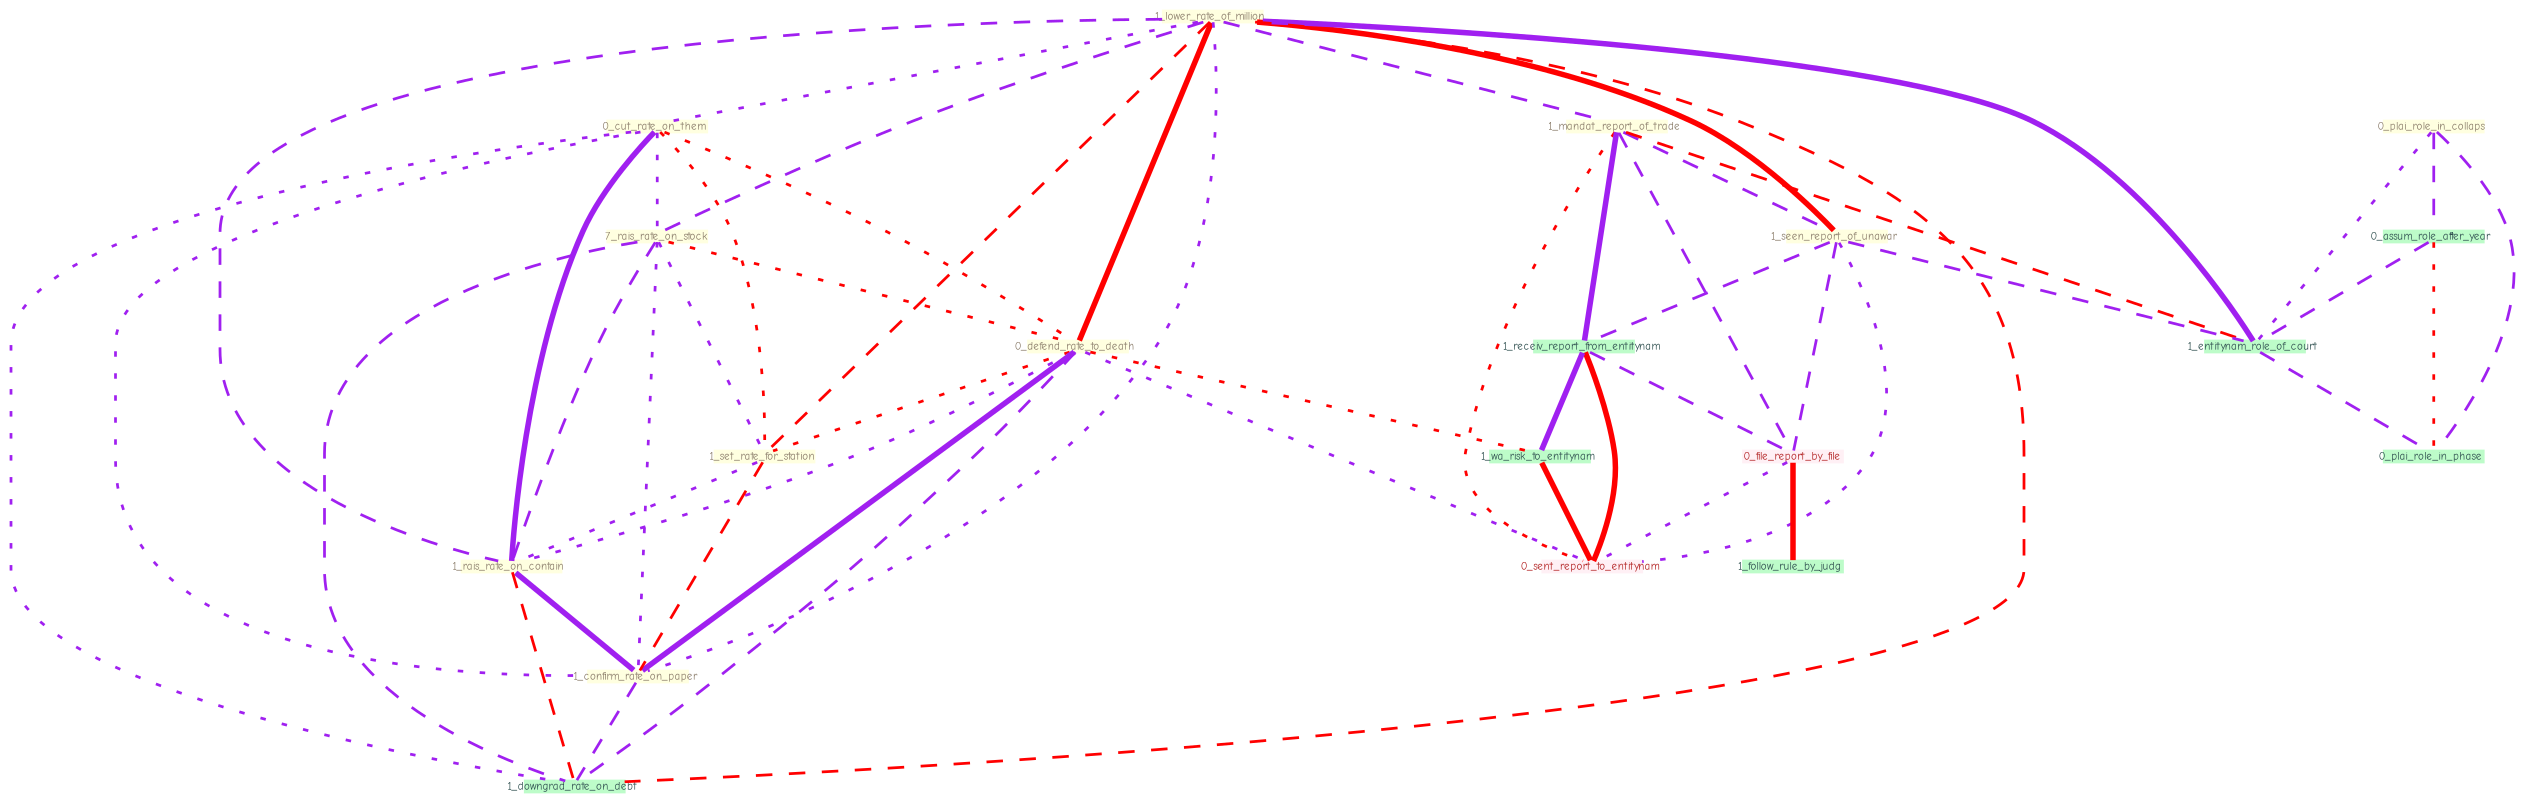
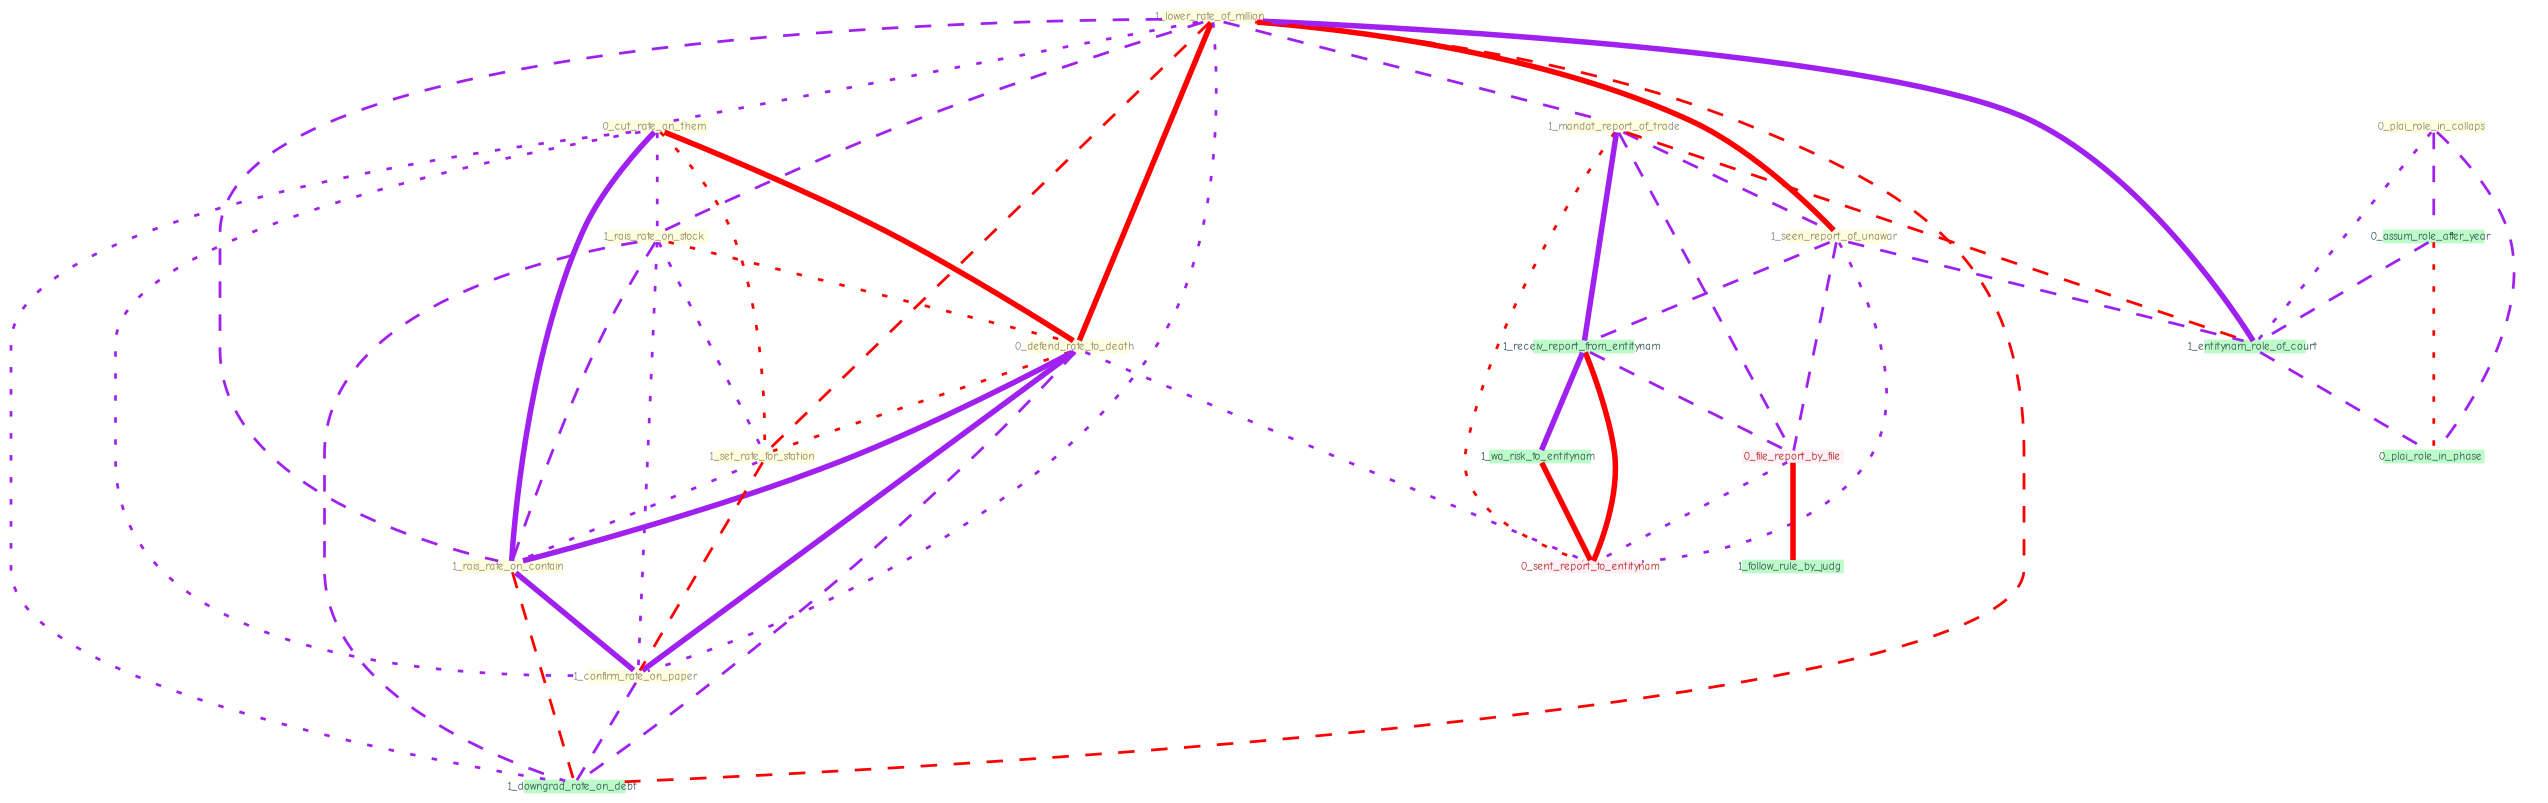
edge "0_cut_rate_on_them" -- "0_defend_rate_to_death": style dotted -> bold
node "7_rais_rate_on_stock": label "7_rais_rate_on_stock" -> "1_rais_rate_on_stock"
edge "0_defend_rate_to_death" -- "1_wa_risk_to_entitynam": removed
edge "0_defend_rate_to_death" -- "1_rais_rate_on_contain": style dotted -> bold
